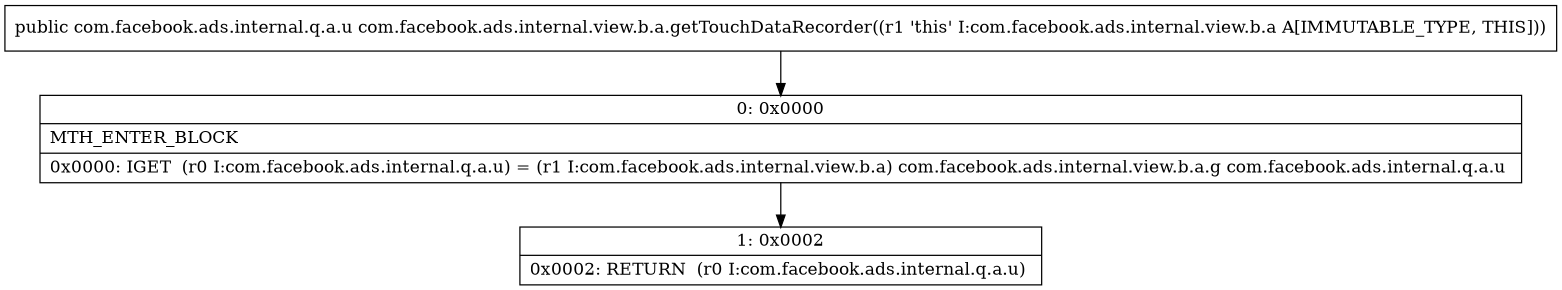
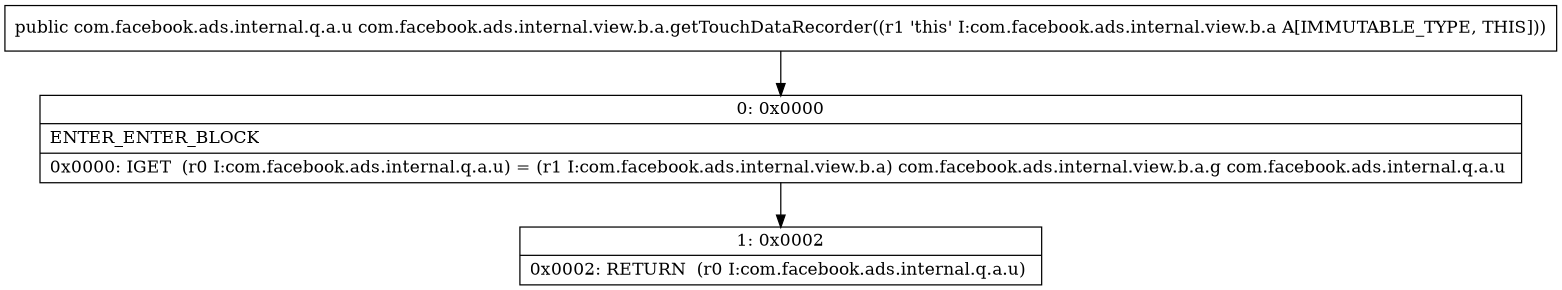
node "0: 0x0000": text "MTH_ENTER_BLOCK" -> "ENTER_ENTER_BLOCK"
